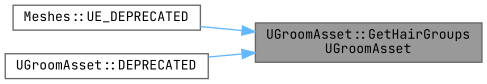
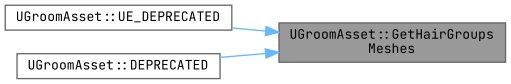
node "Meshes::UE_DEPRECATED": label "Meshes::UE_DEPRECATED" -> "UGroomAsset::UE_DEPRECATED"
node "UGroomAsset::GetHairGroups UGroomAsset": label "UGroomAsset::GetHairGroups UGroomAsset" -> "UGroomAsset::GetHairGroups Meshes"
